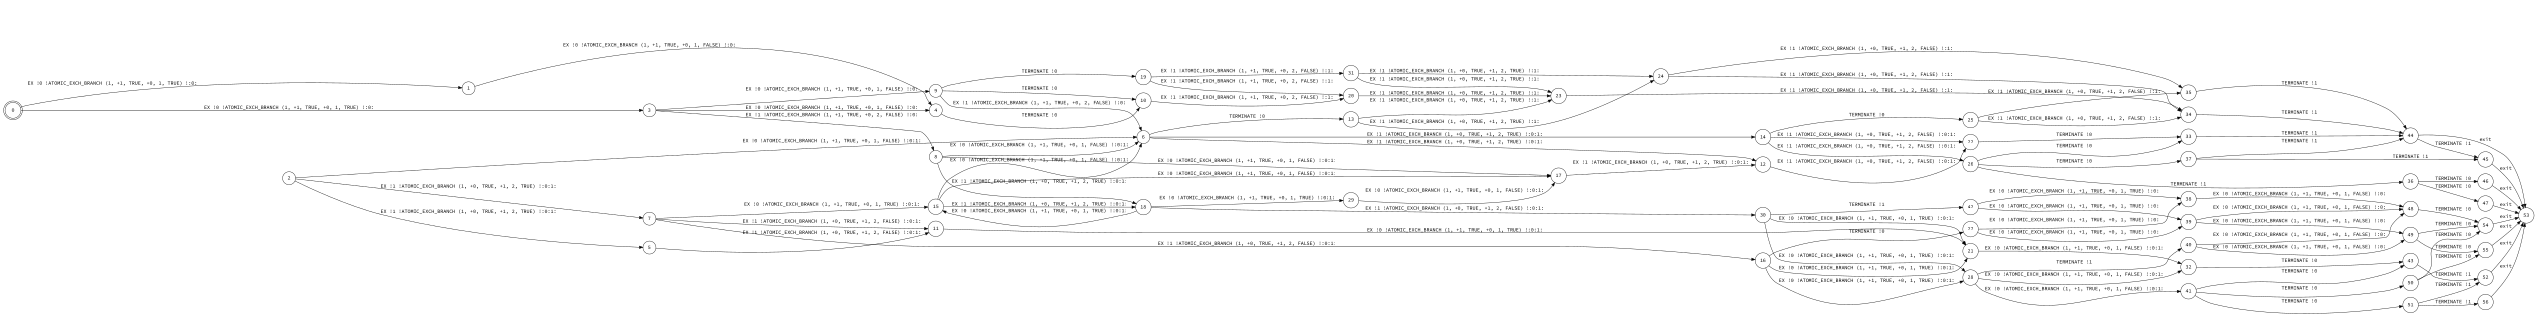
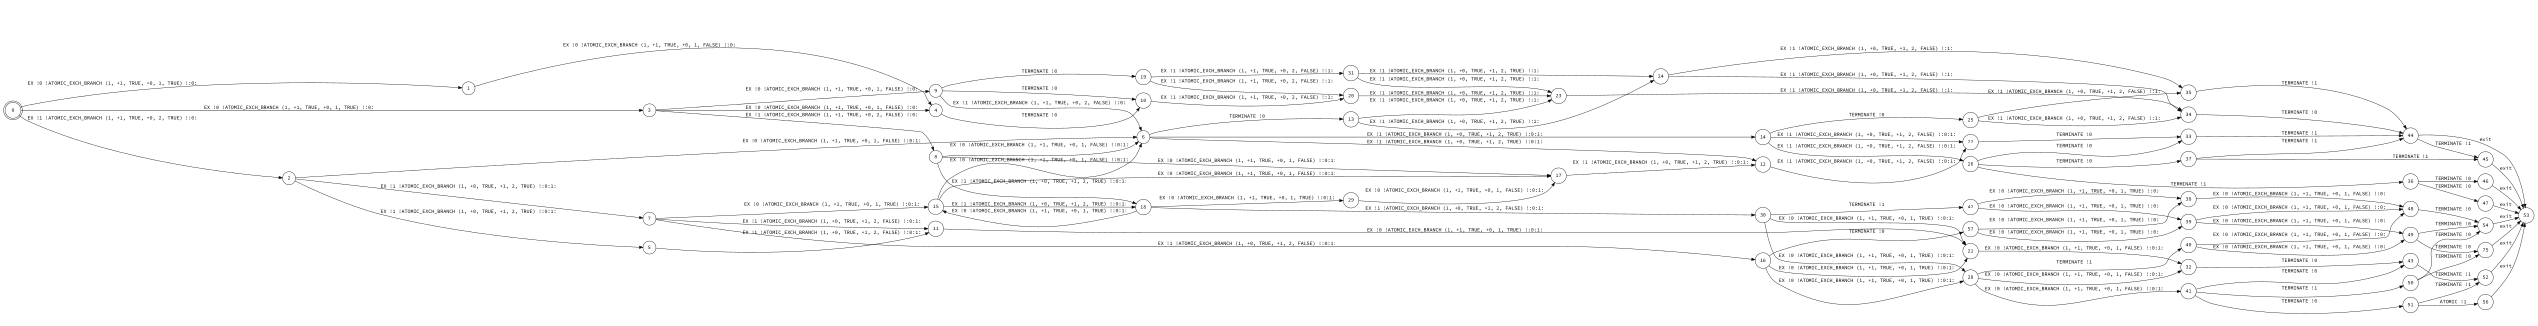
edge "34" -> "44": label "TERMINATE !1" -> "TERMINATE !0"
edge "0" -> "2": added, label "EX !1 !ATOMIC_EXCH_BRANCH (1, +1, TRUE, +0, 2, TRUE) !:0:"
node "27": label "27" -> "57"
node "55": label "55" -> "75"
edge "41" -> "50": label "TERMINATE !0" -> "TERMINATE !1"
edge "51" -> "56": label "TERMINATE !1" -> "ATOMIC !1"
